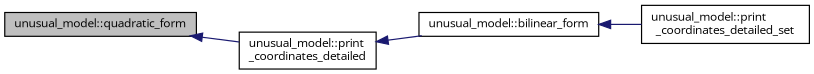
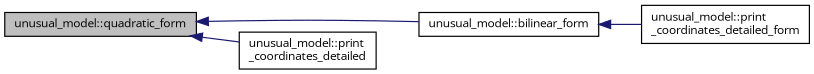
node "unusual_model::print _coordinates_detailed_set": label "unusual_model::print _coordinates_detailed_set" -> "unusual_model::print _coordinates_detailed_form"
edge "unusual_model::bilinear_form" -> "unusual_model::print _coordinates_detailed": now "unusual_model::bilinear_form" -> "unusual_model::quadratic_form"
